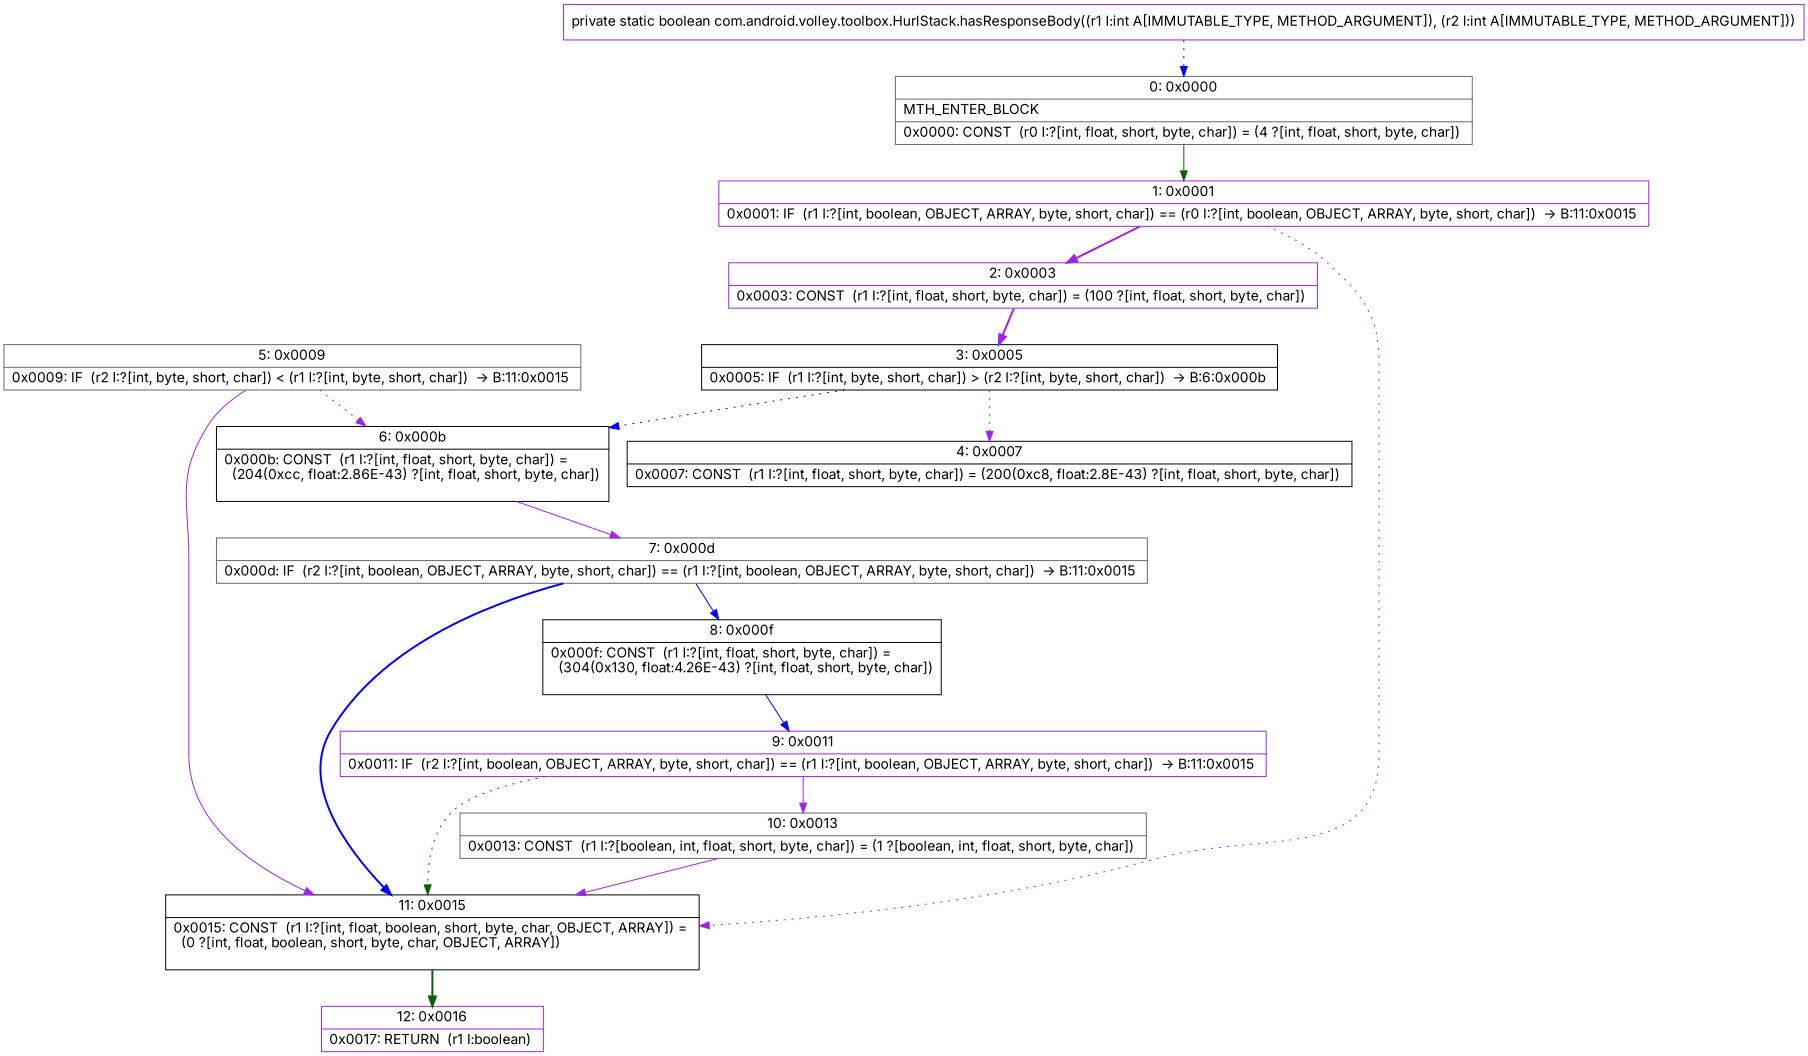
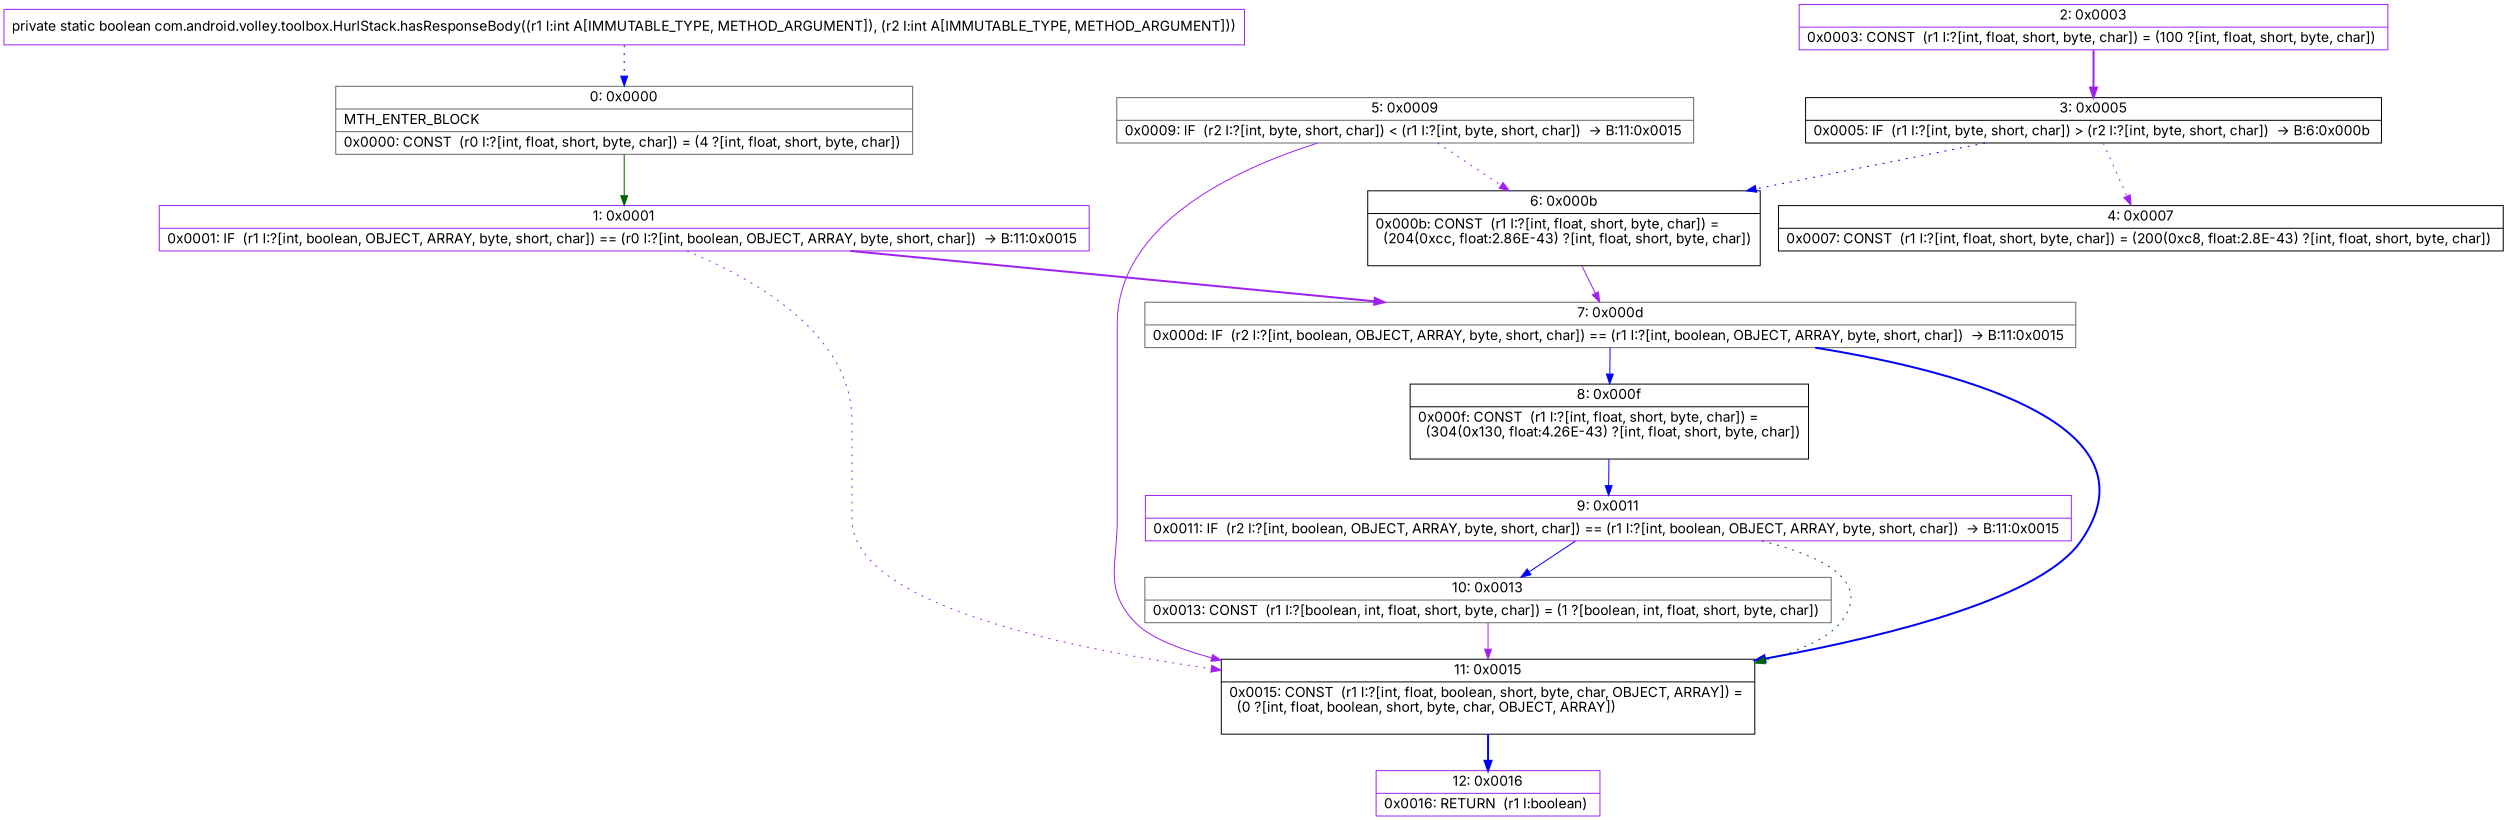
edge "1: 0x0001" -> "2: 0x0003": now "1: 0x0001" -> "7: 0x000d"
edge "9: 0x0011" -> "10: 0x0013": color purple -> blue
edge "11: 0x0015" -> "12: 0x0016": color darkgreen -> blue
node "12: 0x0016": text "0x0017: RETURN  (r1 I:boolean)" -> "0x0016: RETURN  (r1 I:boolean)"
